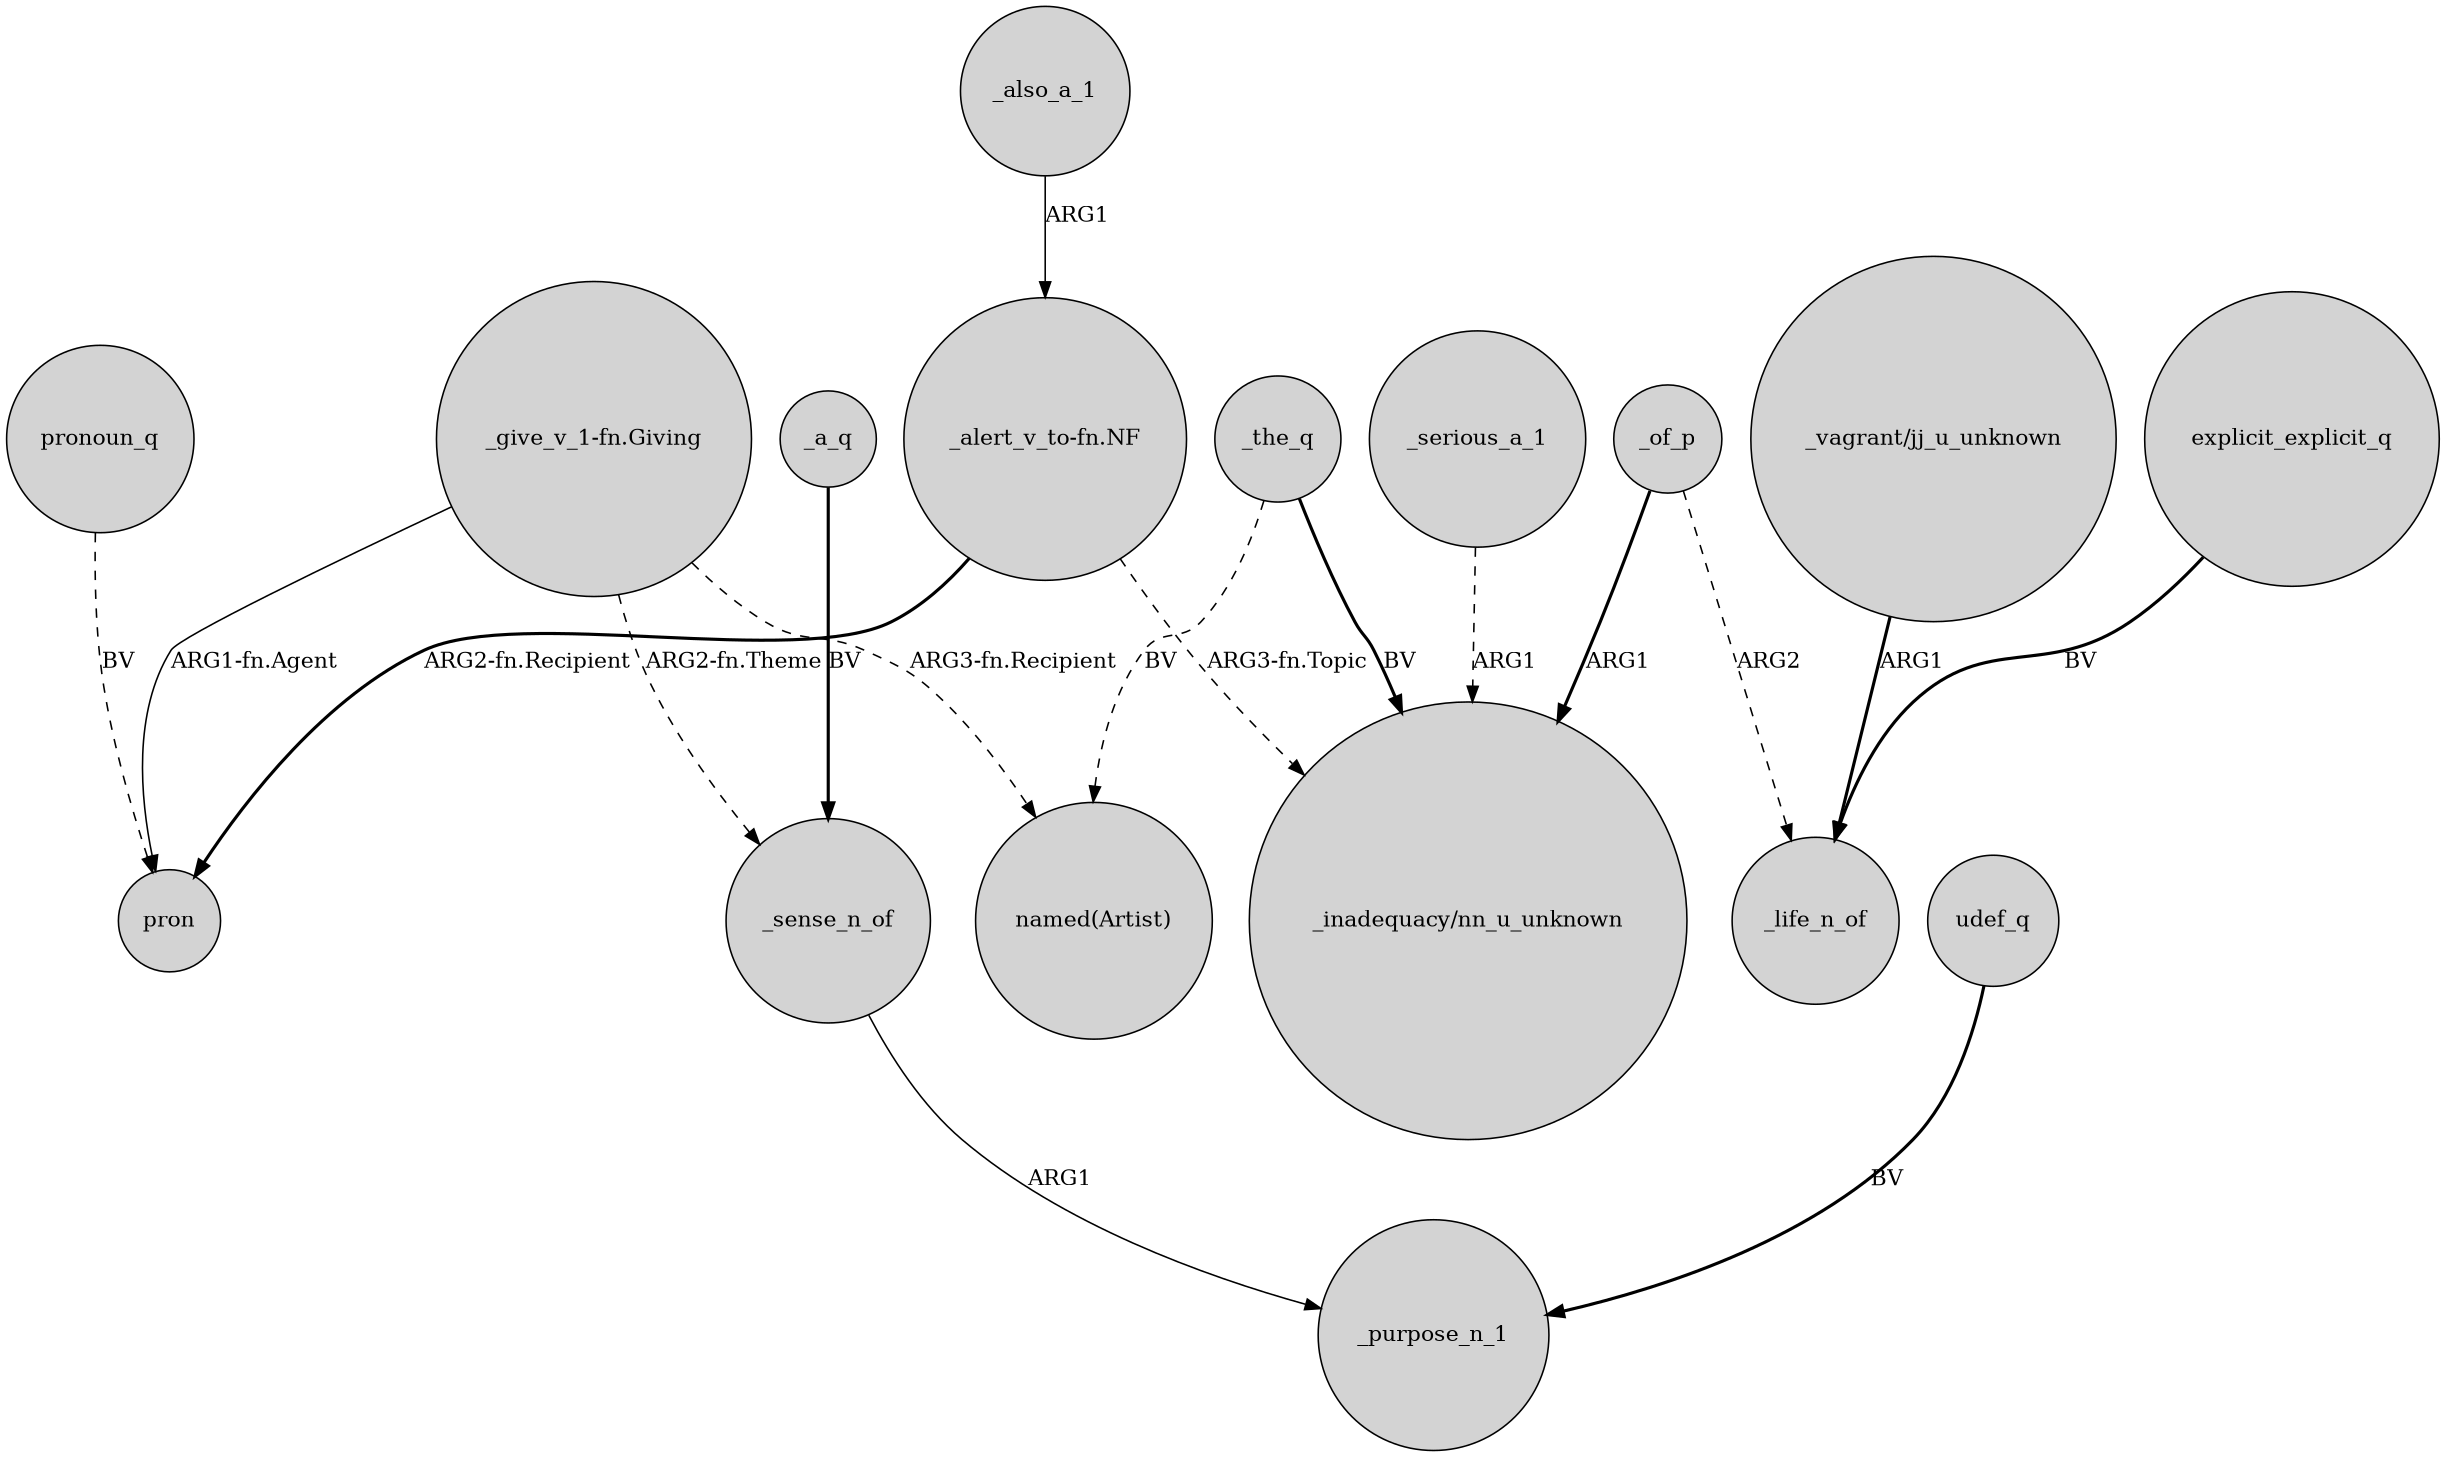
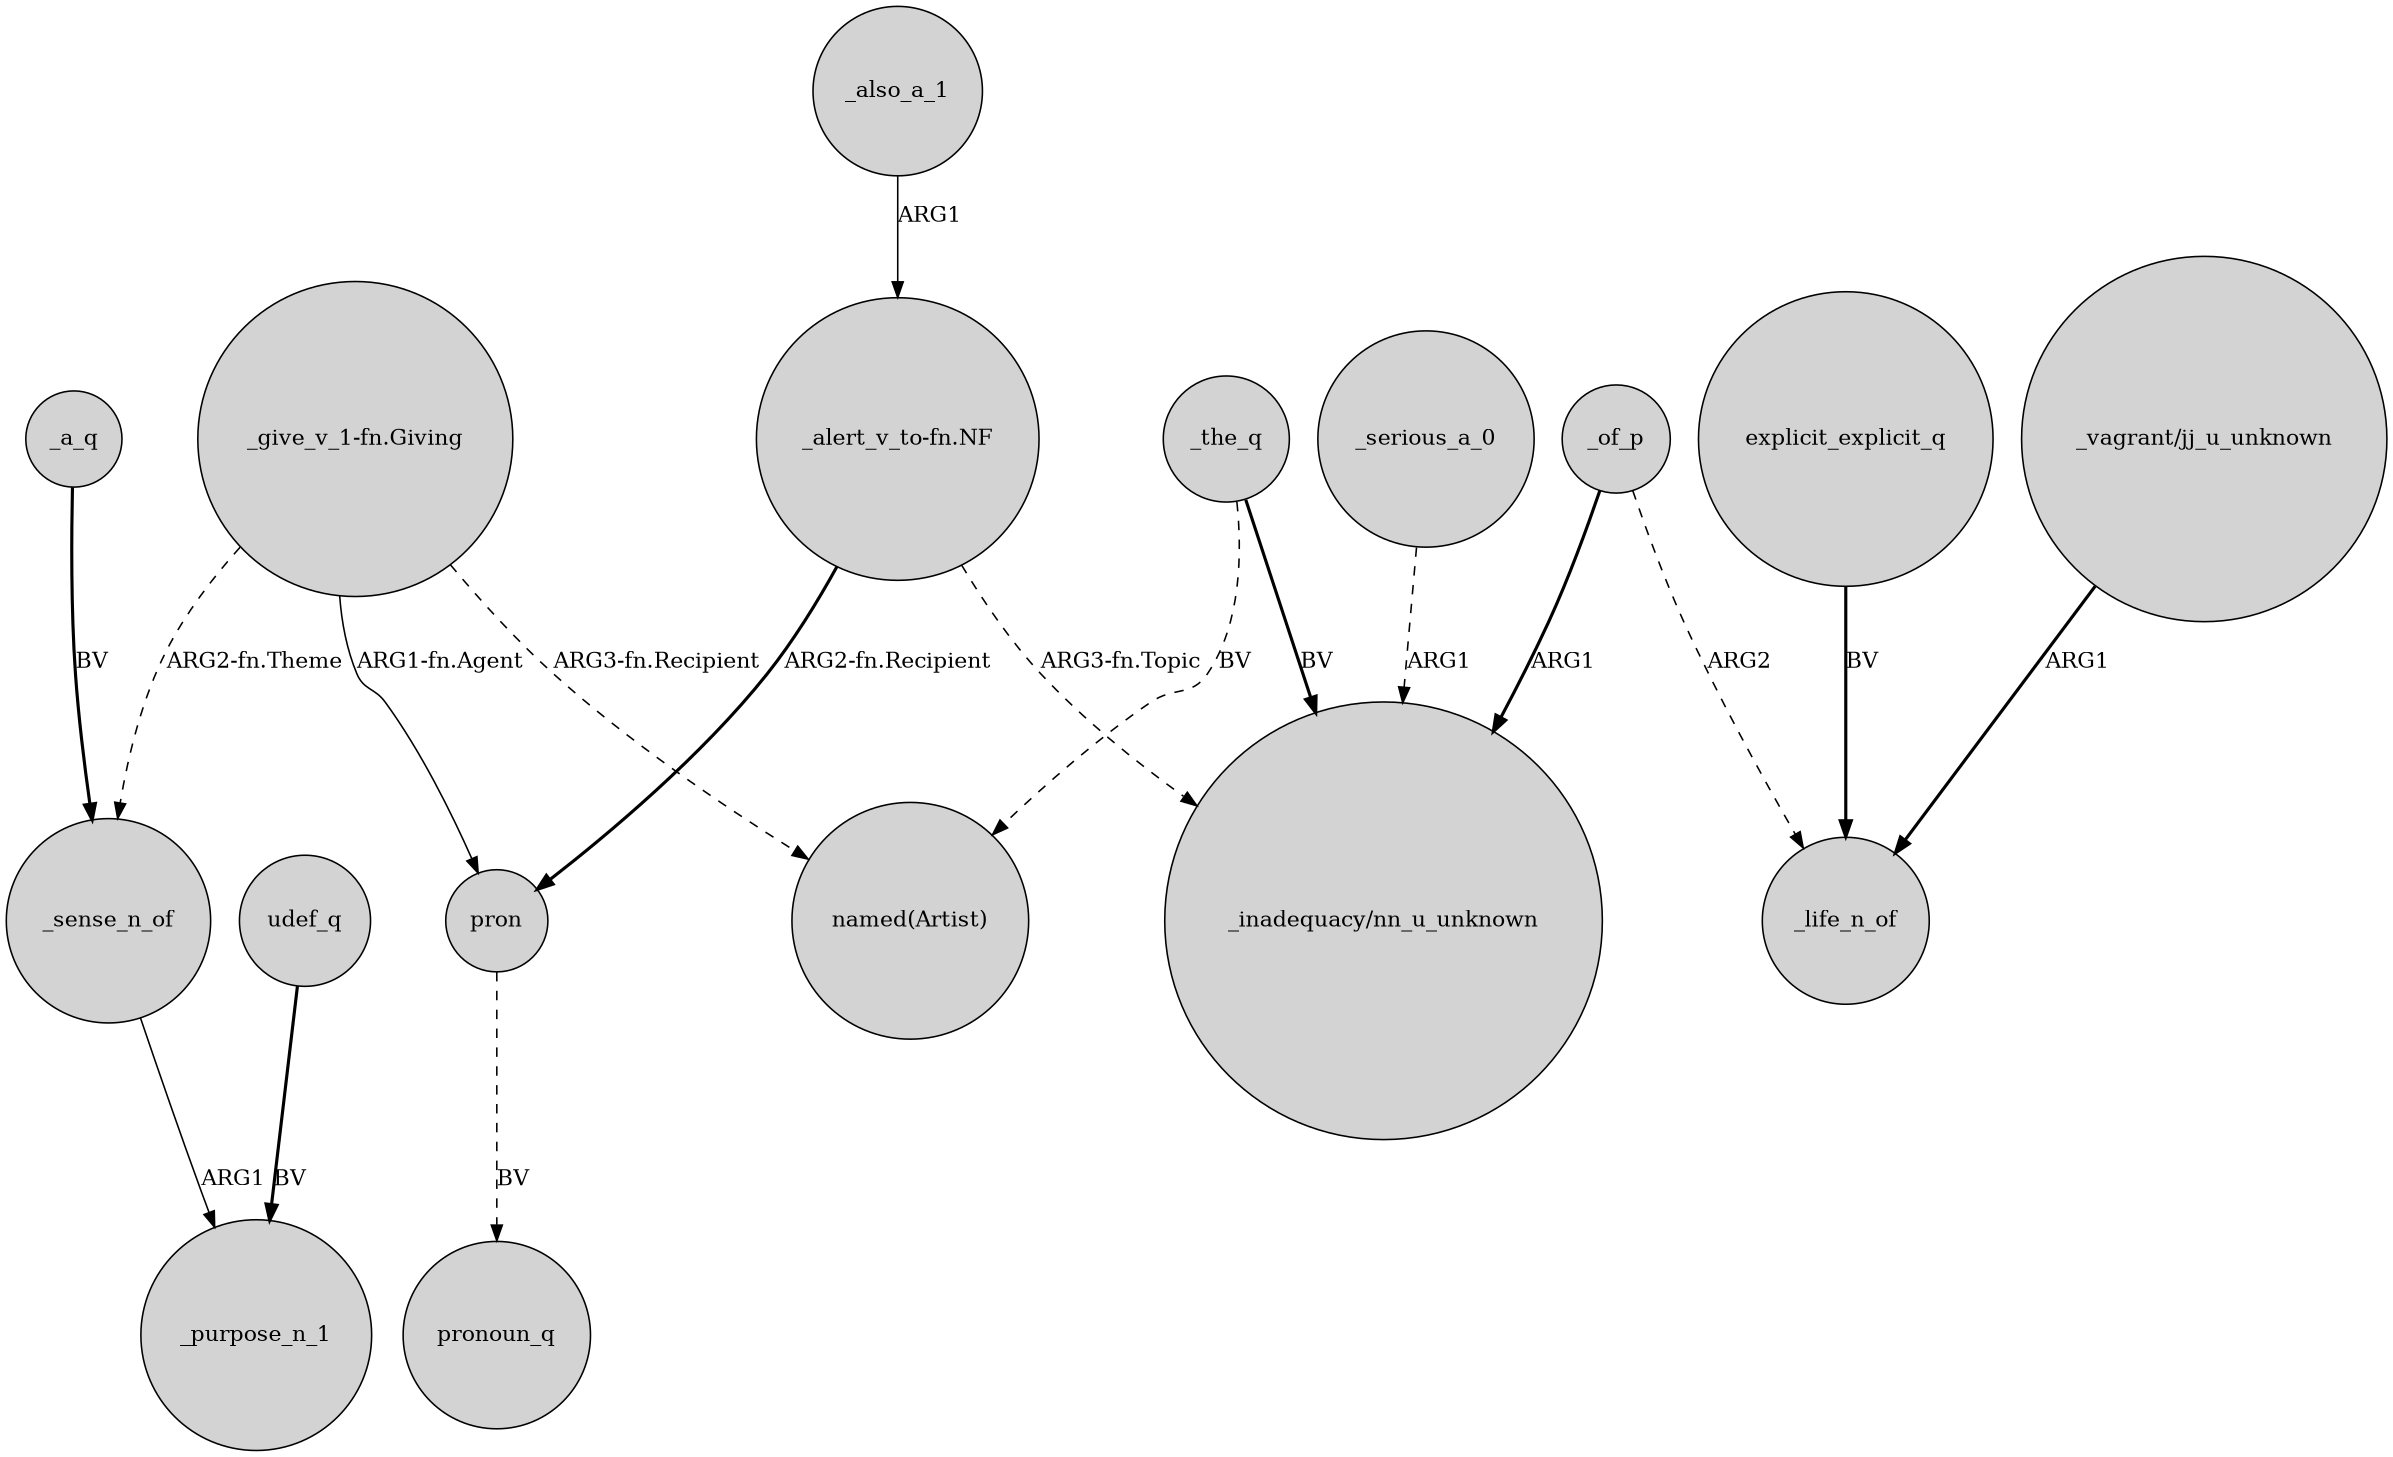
node "_serious_a_1": label "_serious_a_1" -> "_serious_a_0"
edge "pronoun_q" -> "pron": reversed
